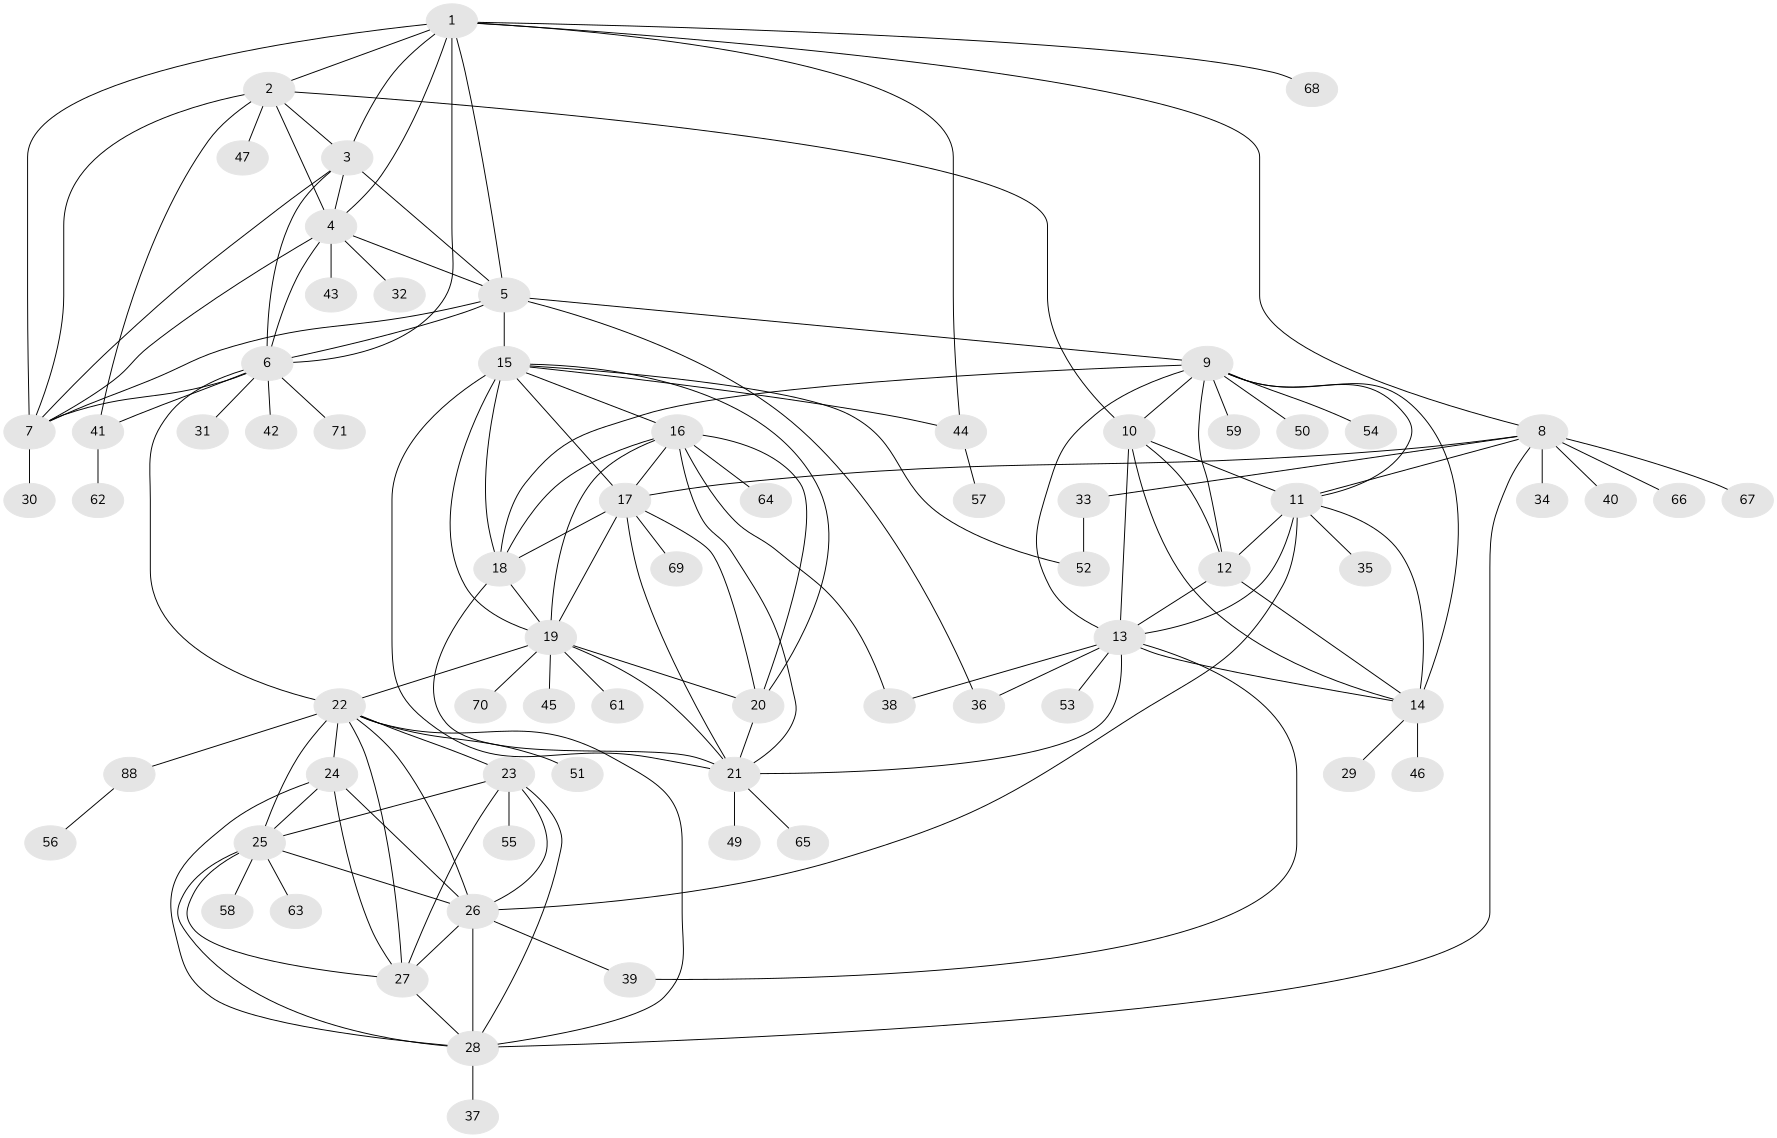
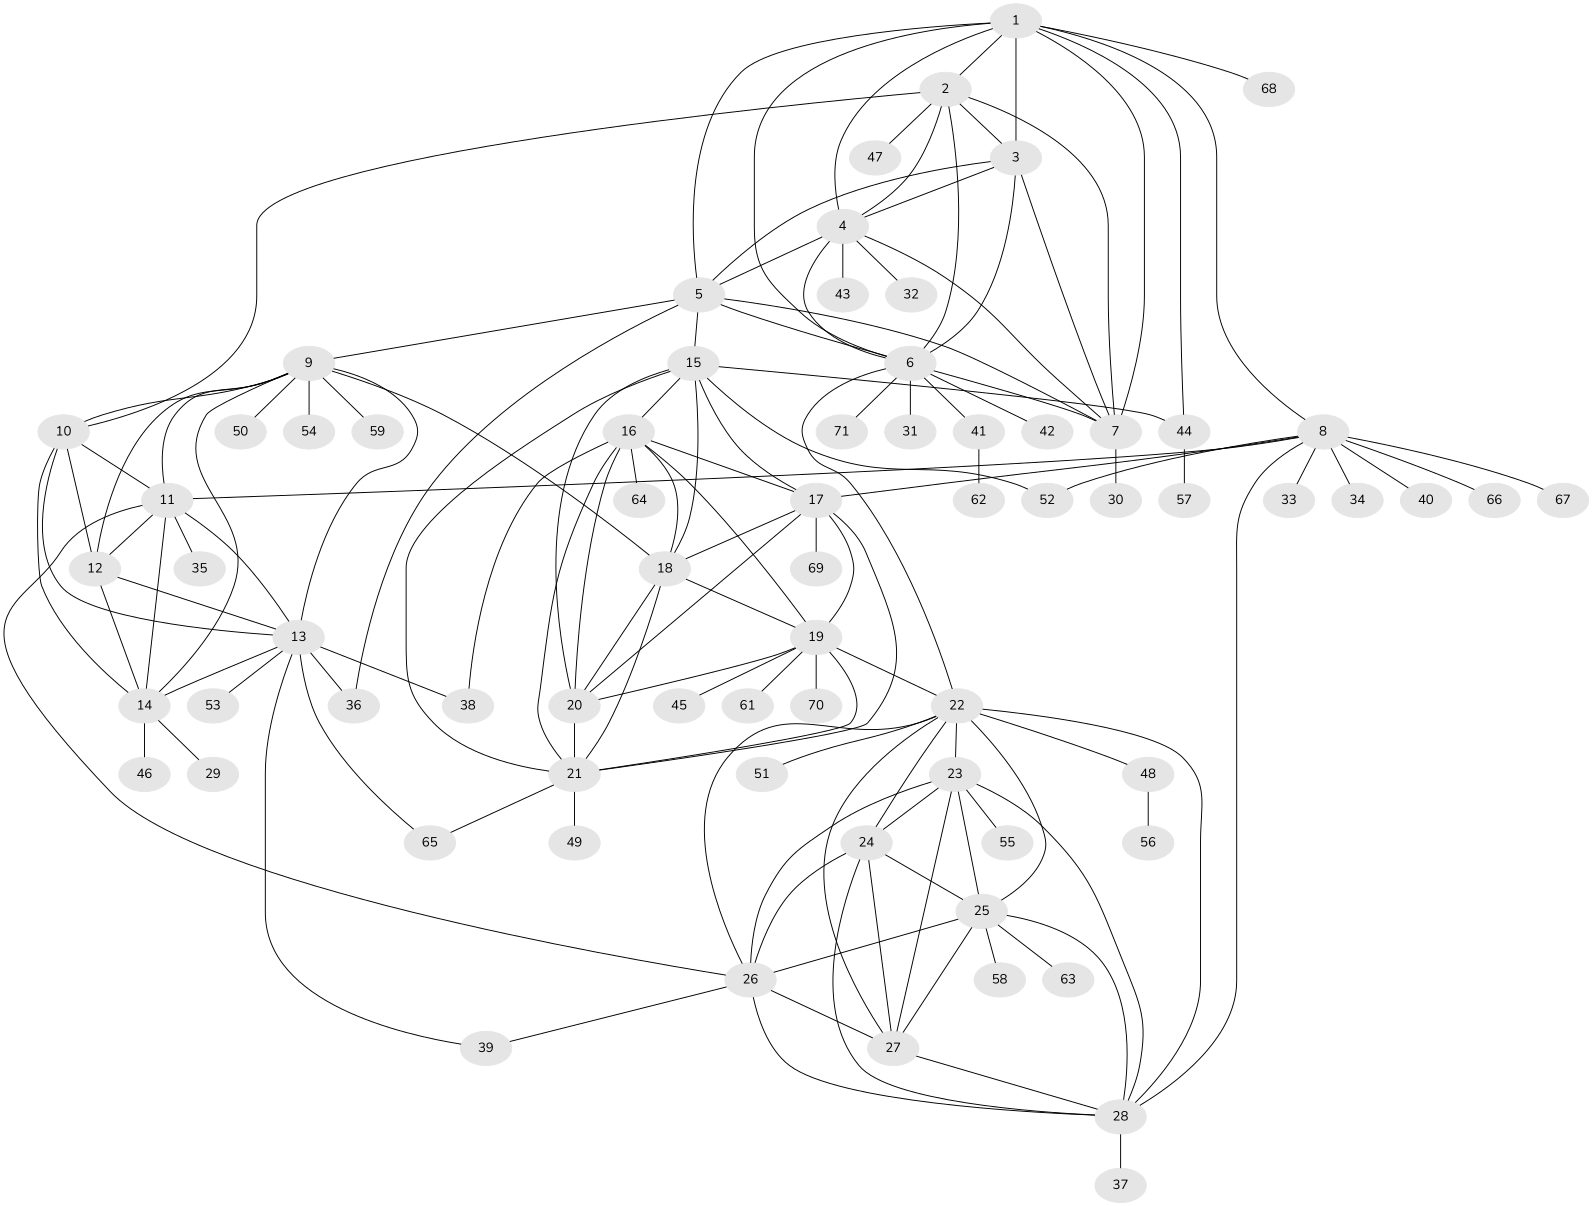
edge "2" -- "41": now "2" -- "6"
edge "15" -- "19": removed
edge "33" -- "52": now "8" -- "52"
edge "18" -- "20": added
edge "13" -- "21": now "13" -- "65"
node "88": label "88" -> "48"
edge "23" -- "24": added
